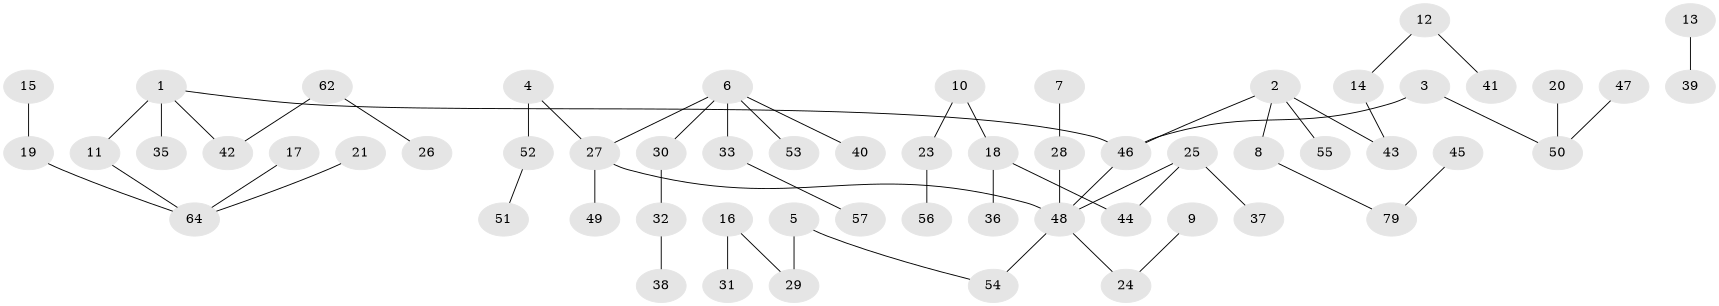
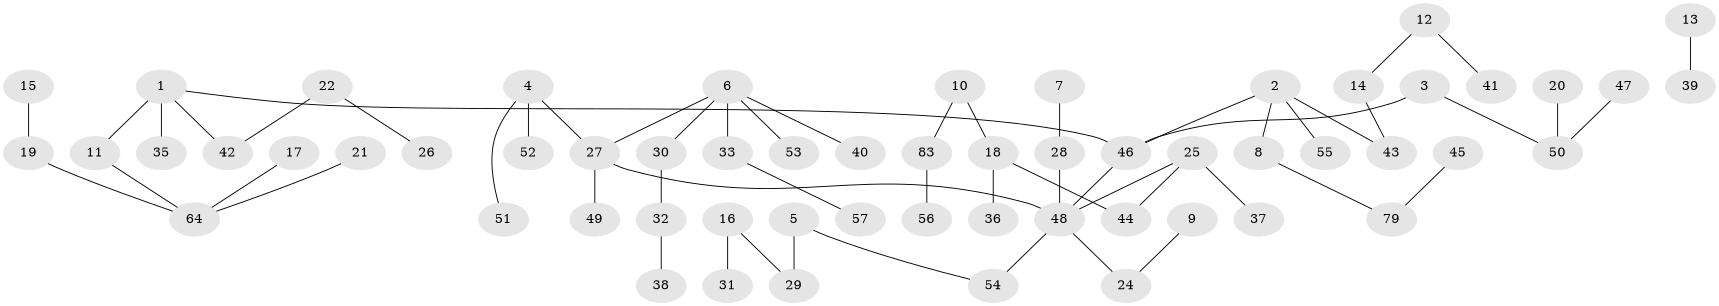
node "62": label "62" -> "22"
node "23": label "23" -> "83"
edge "52" -- "51": now "4" -- "51"
